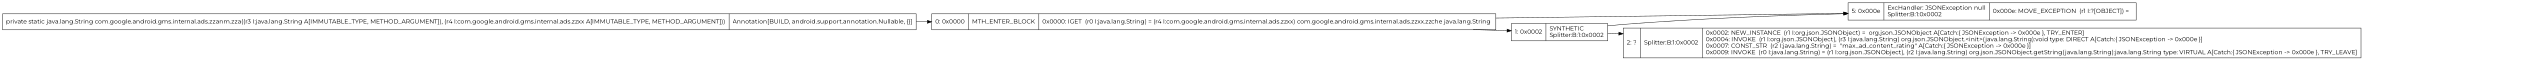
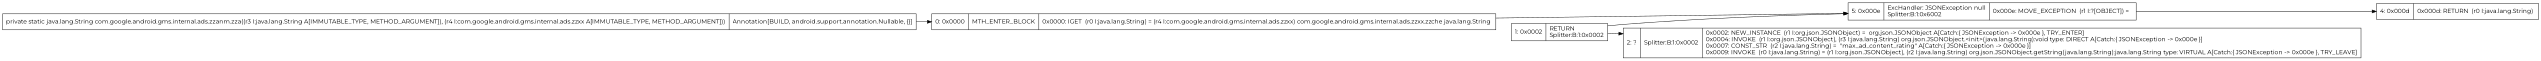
node "4: 0x000d": added
node "5: 0x000e": text "Splitter:B:1:0x0002" -> "Splitter:B:1:0x6002"
node "1: 0x0002": text "SYNTHETIC" -> "RETURN"
edge "0: 0x0000" -> "1: 0x0002": removed
